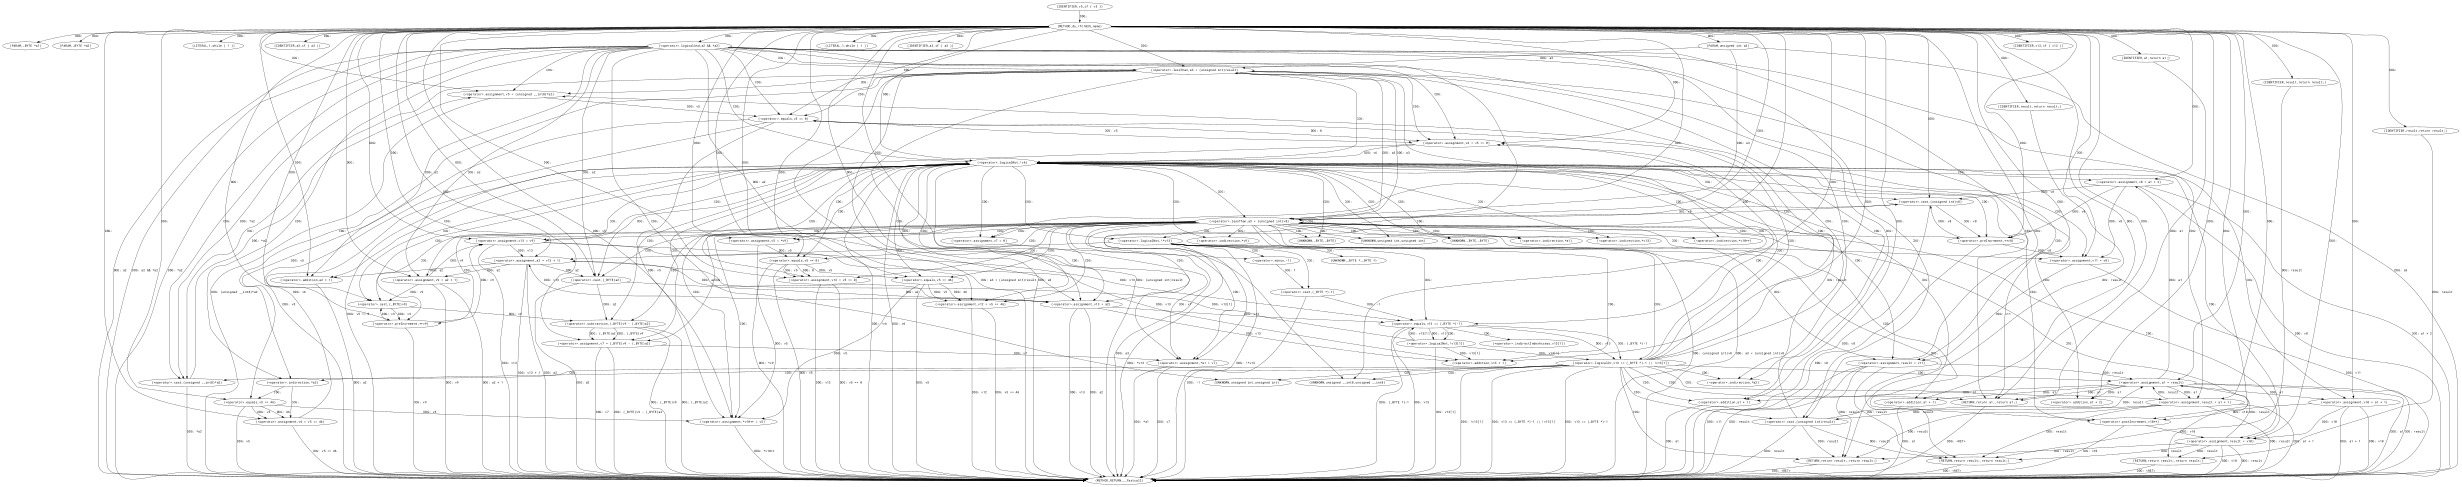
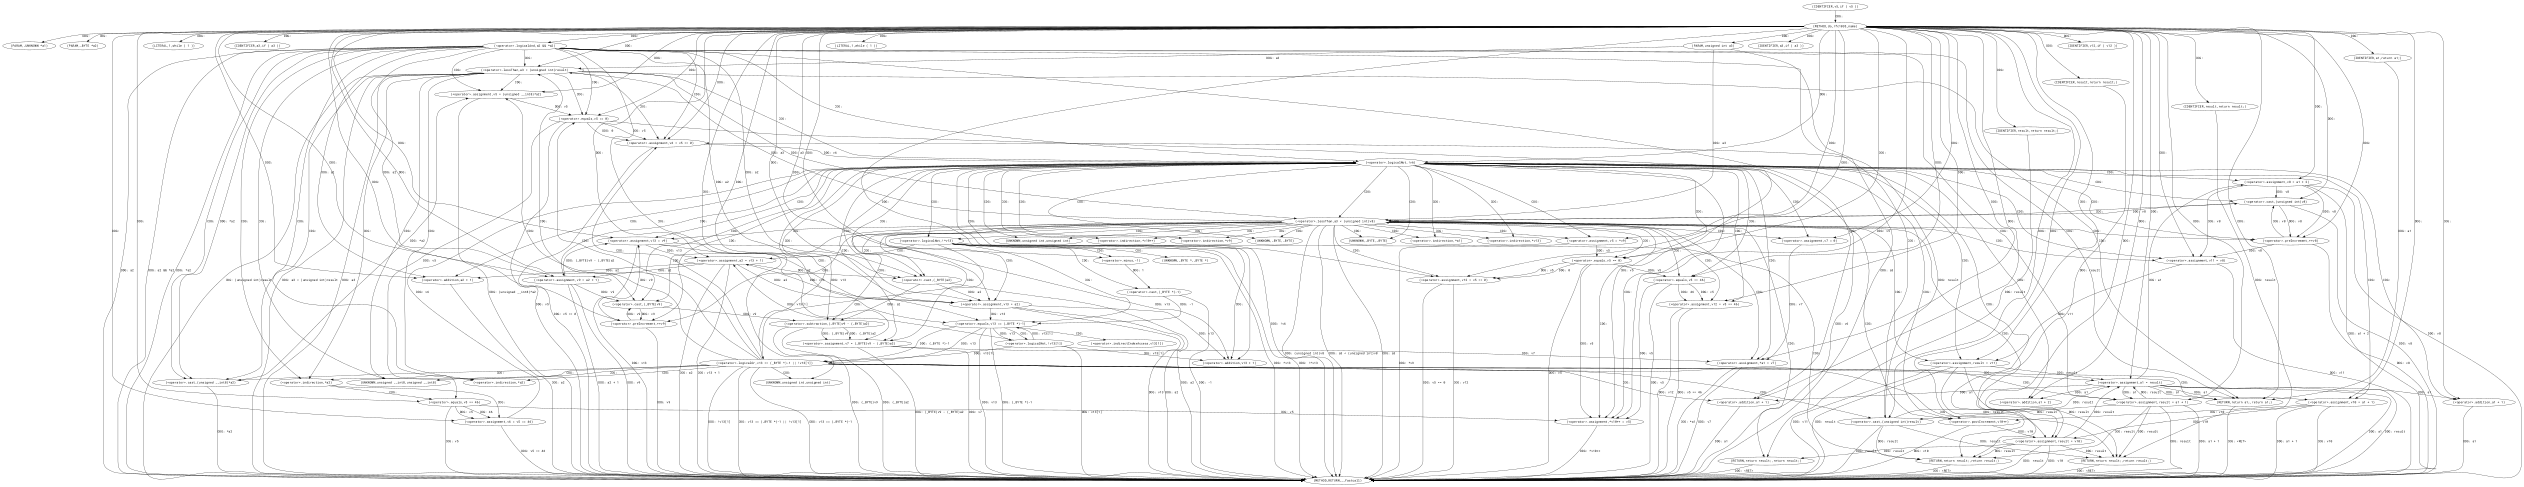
edge "(METHOD,do_rfc1035_name)" -> "(<operator>.lessThan,a3 < (unsigned int)v8)": removed, label "DDG:"
node "(PARAM,_BYTE *a1)": label "(PARAM,_BYTE *a1)" -> "(PARAM,_UNKNOWN *a1)"
edge "(<operator>.assignment,v9 = a2 + 1)" -> "(<operator>.assignment,v13 = v9)": label "DDG: v9" -> "DDG: (_BYTE)v9 - (_BYTE)a2"
